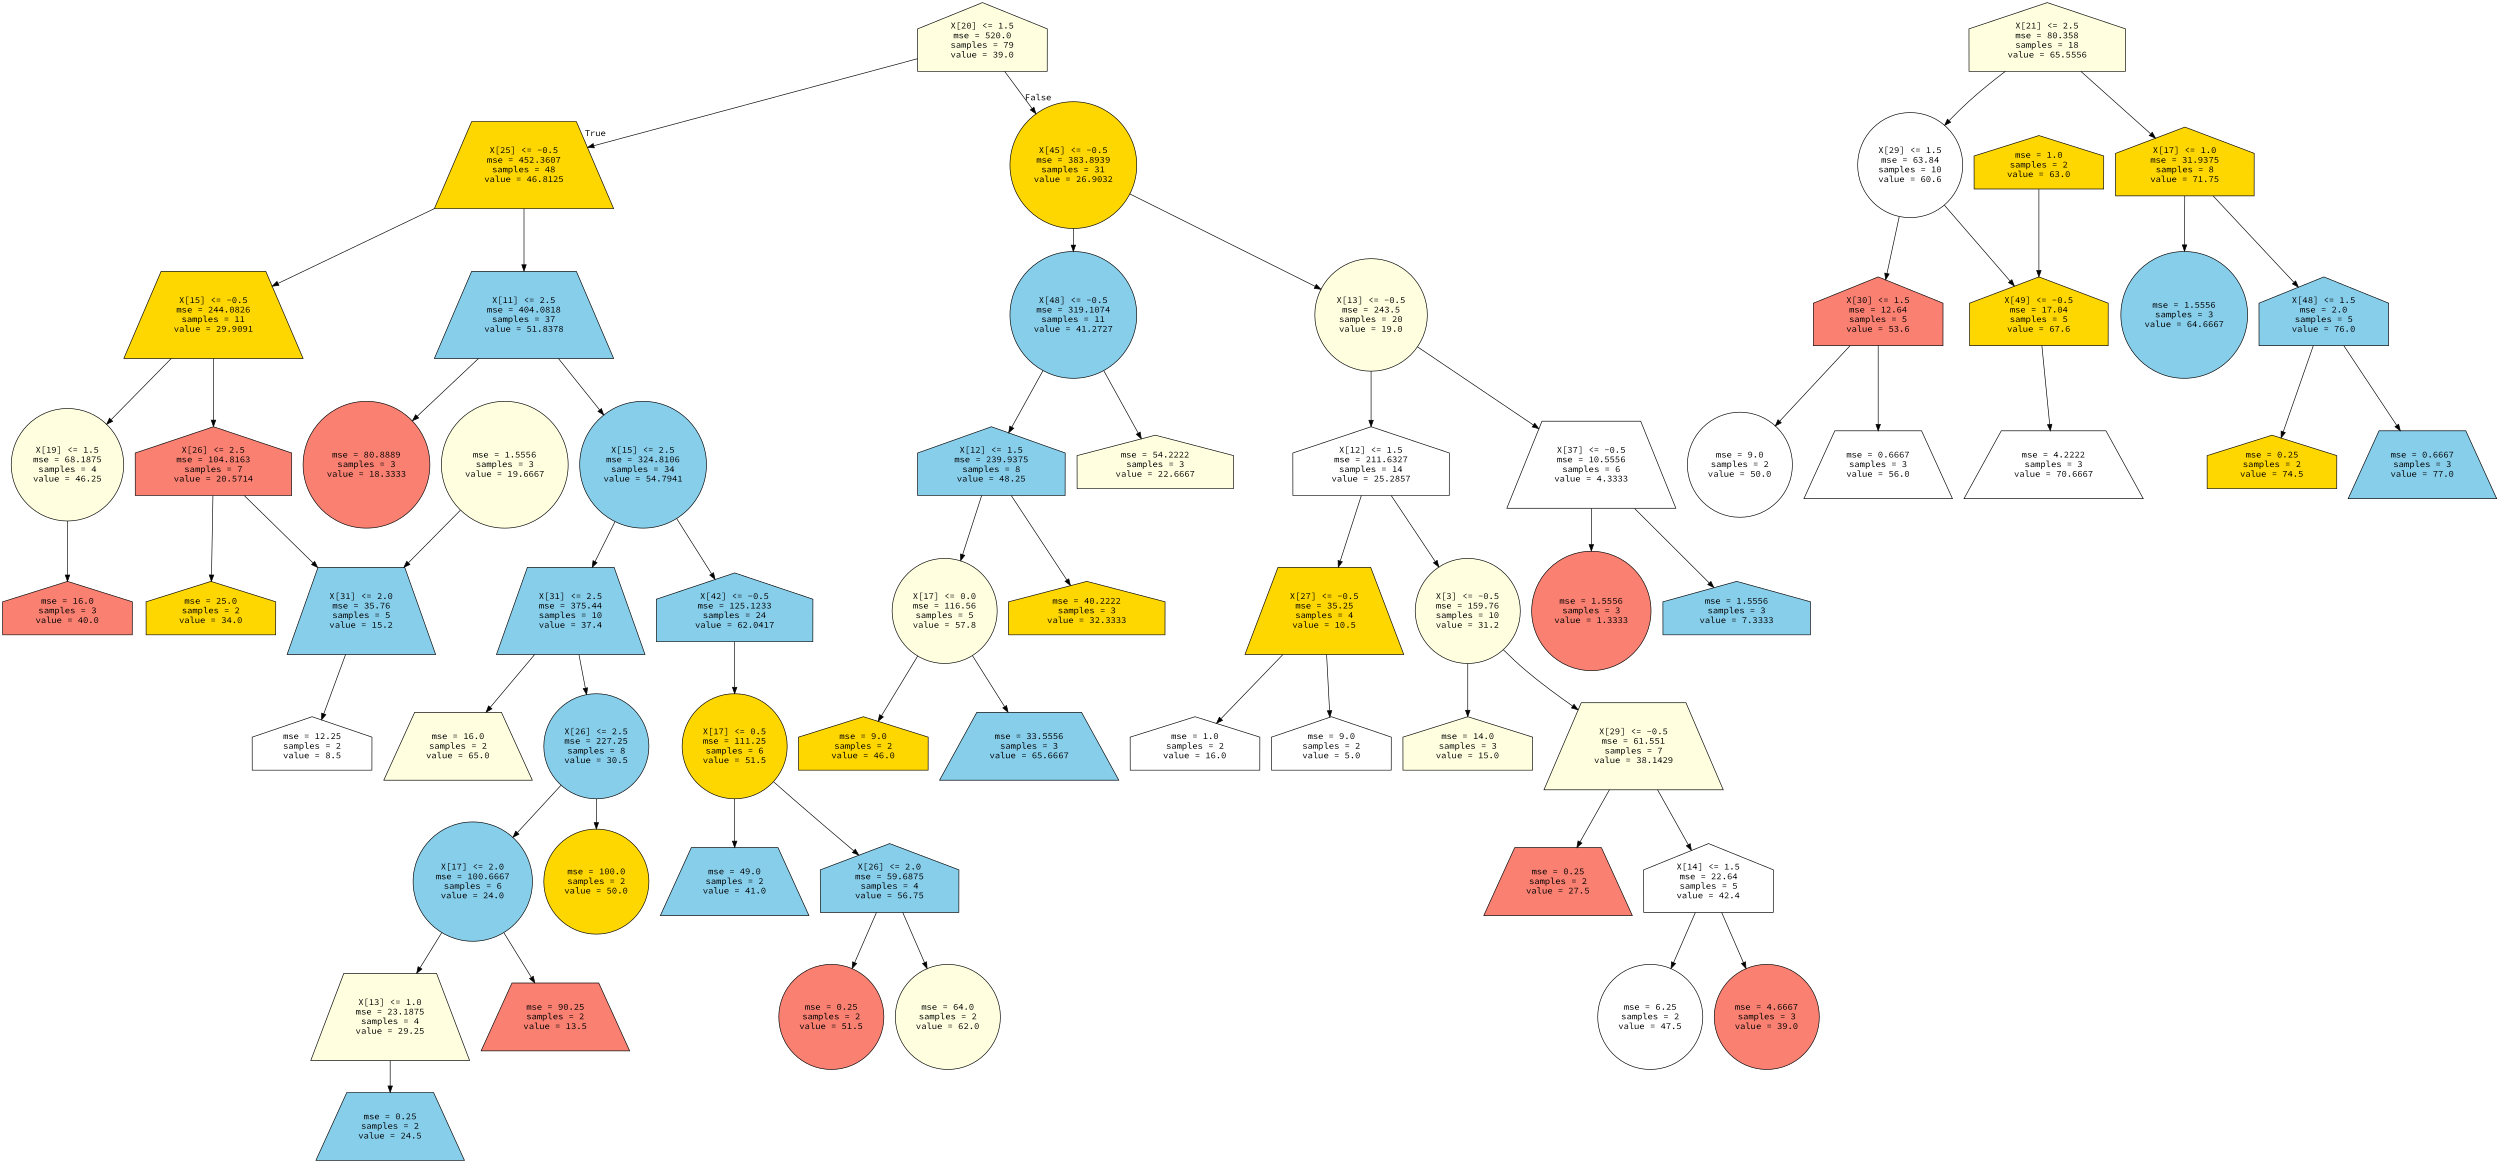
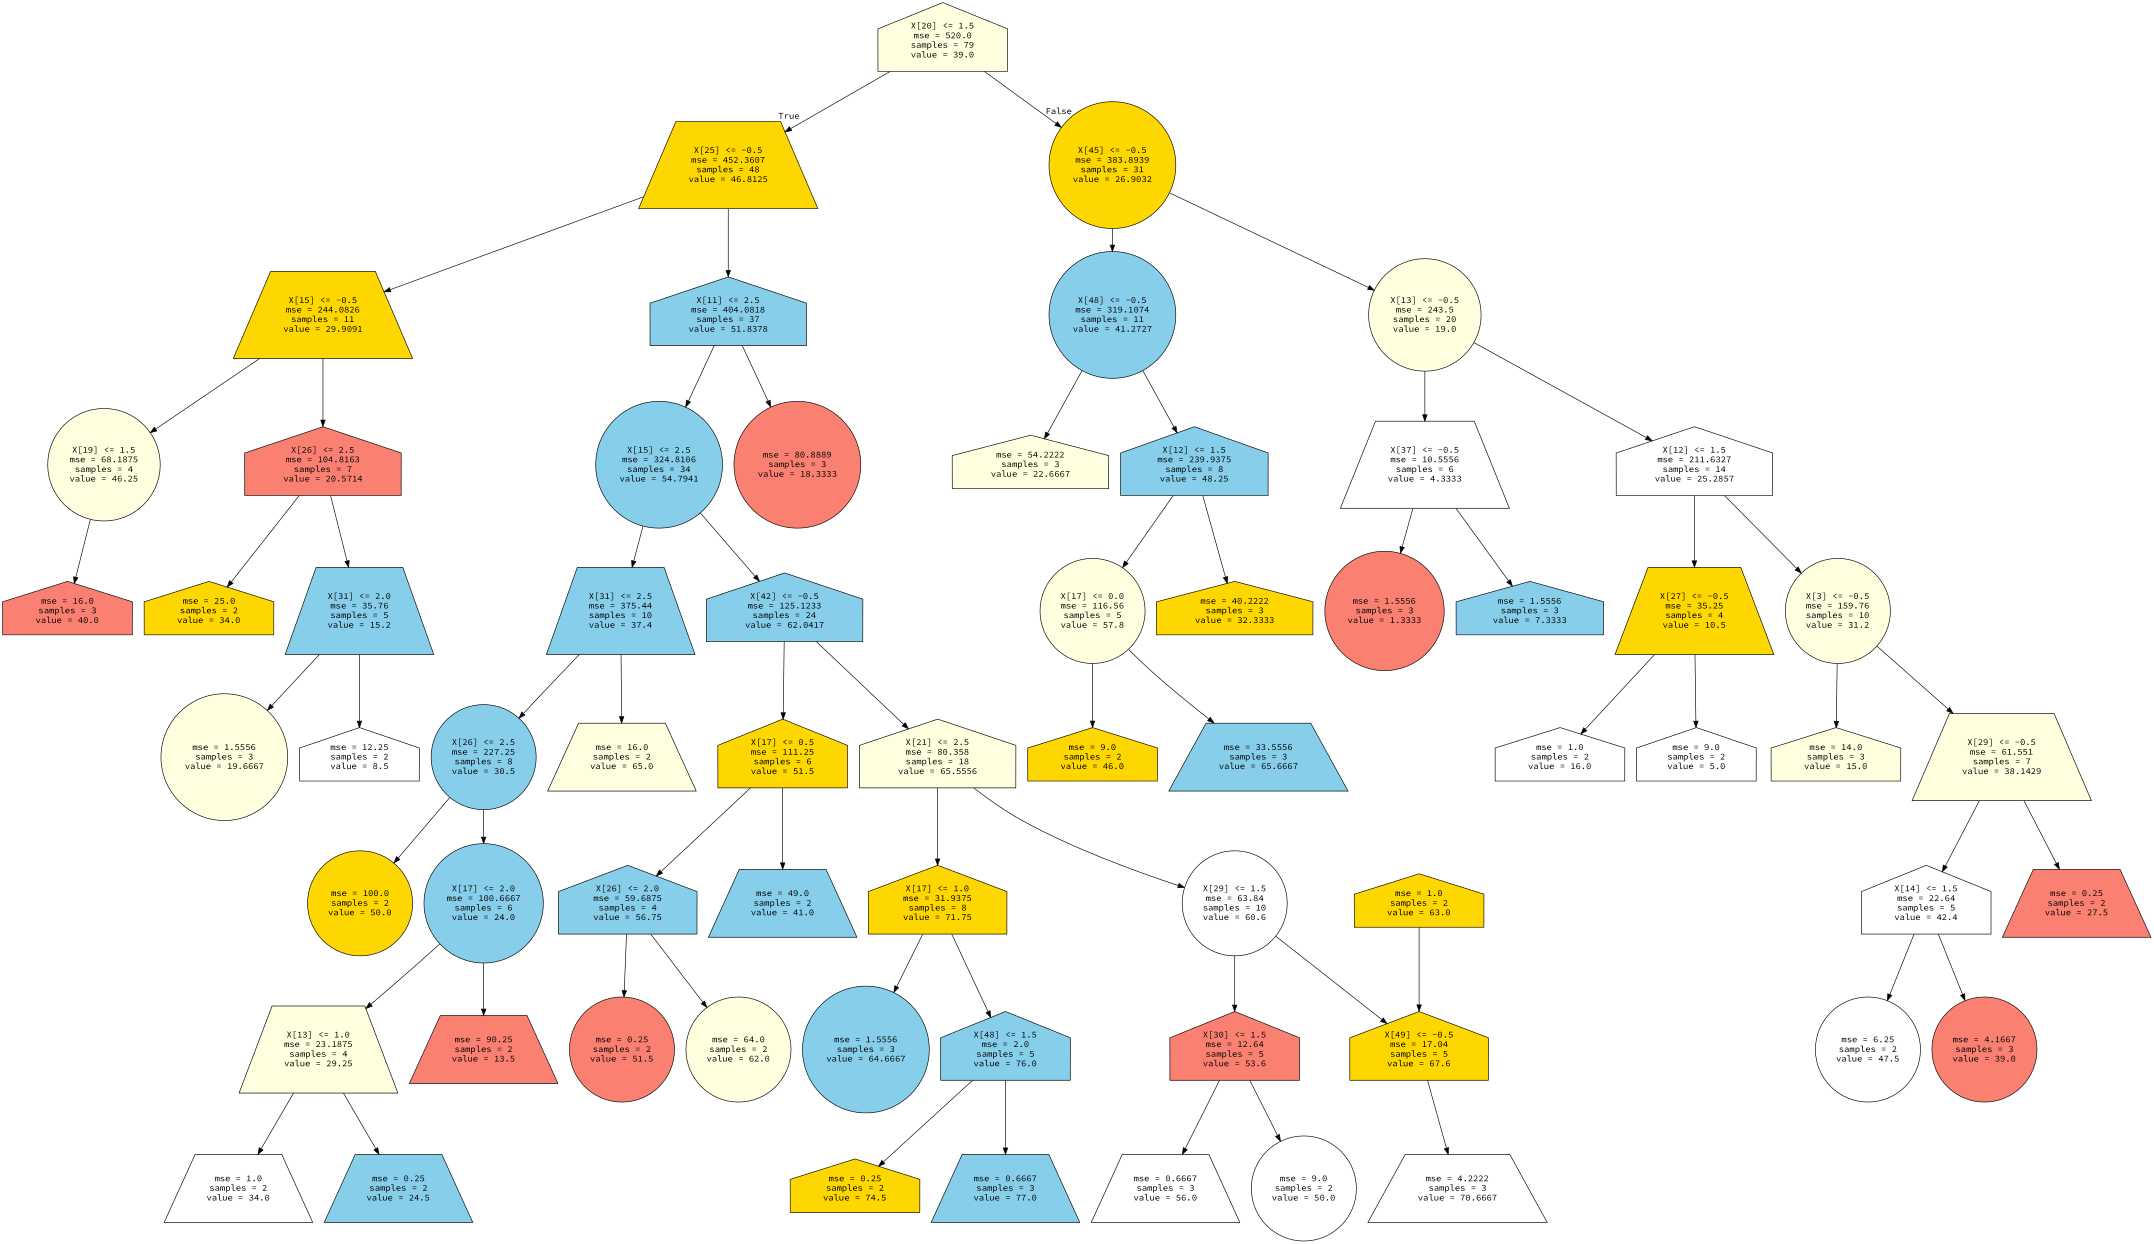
node "X[11] <= 2.5 mse = 404.0818 samples = 37 value = 51.8378": shape trapezium -> house
edge "mse = 1.5556 samples = 3 value = 19.6667" -> "X[31] <= 2.0 mse = 35.76 samples = 5 value = 15.2": reversed
edge "X[42] <= -0.5 mse = 125.1233 samples = 24 value = 62.0417" -> "X[21] <= 2.5 mse = 80.358 samples = 18 value = 65.5556": added
node "X[17] <= 0.5 mse = 111.25 samples = 6 value = 51.5": shape circle -> house
node "mse = 4.6667 samples = 3 value = 39.0": label "mse = 4.6667 samples = 3 value = 39.0" -> "mse = 4.1667 samples = 3 value = 39.0"
node "mse = 1.0 samples = 2 value = 34.0": added
